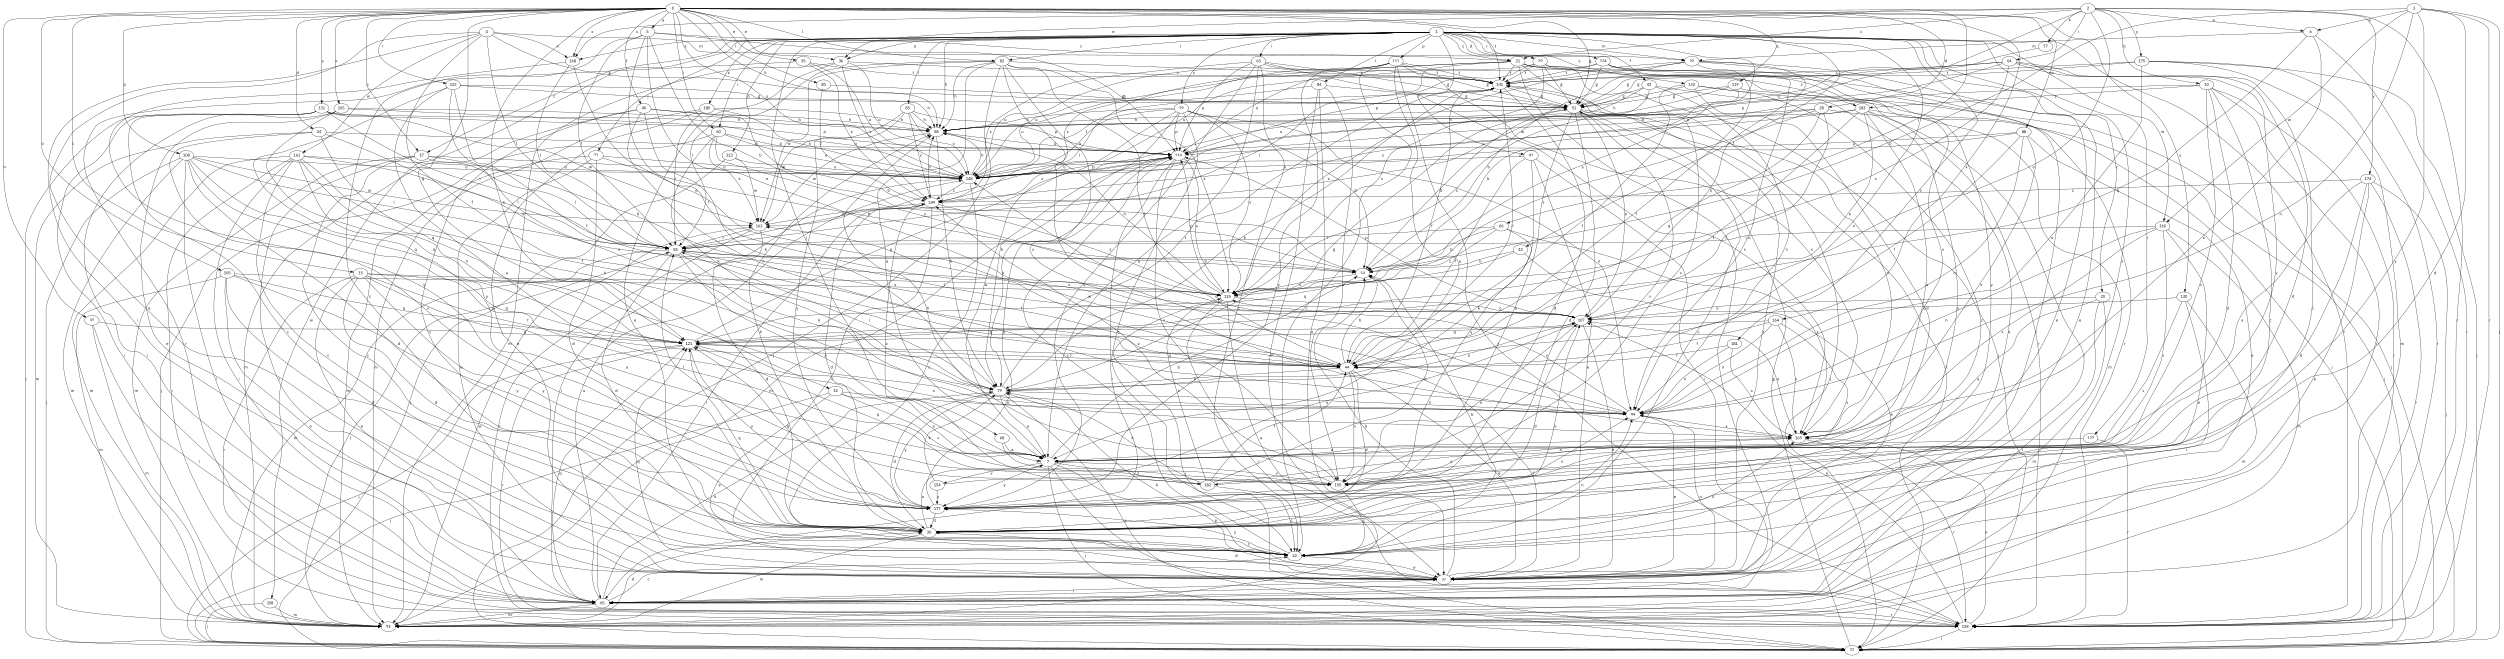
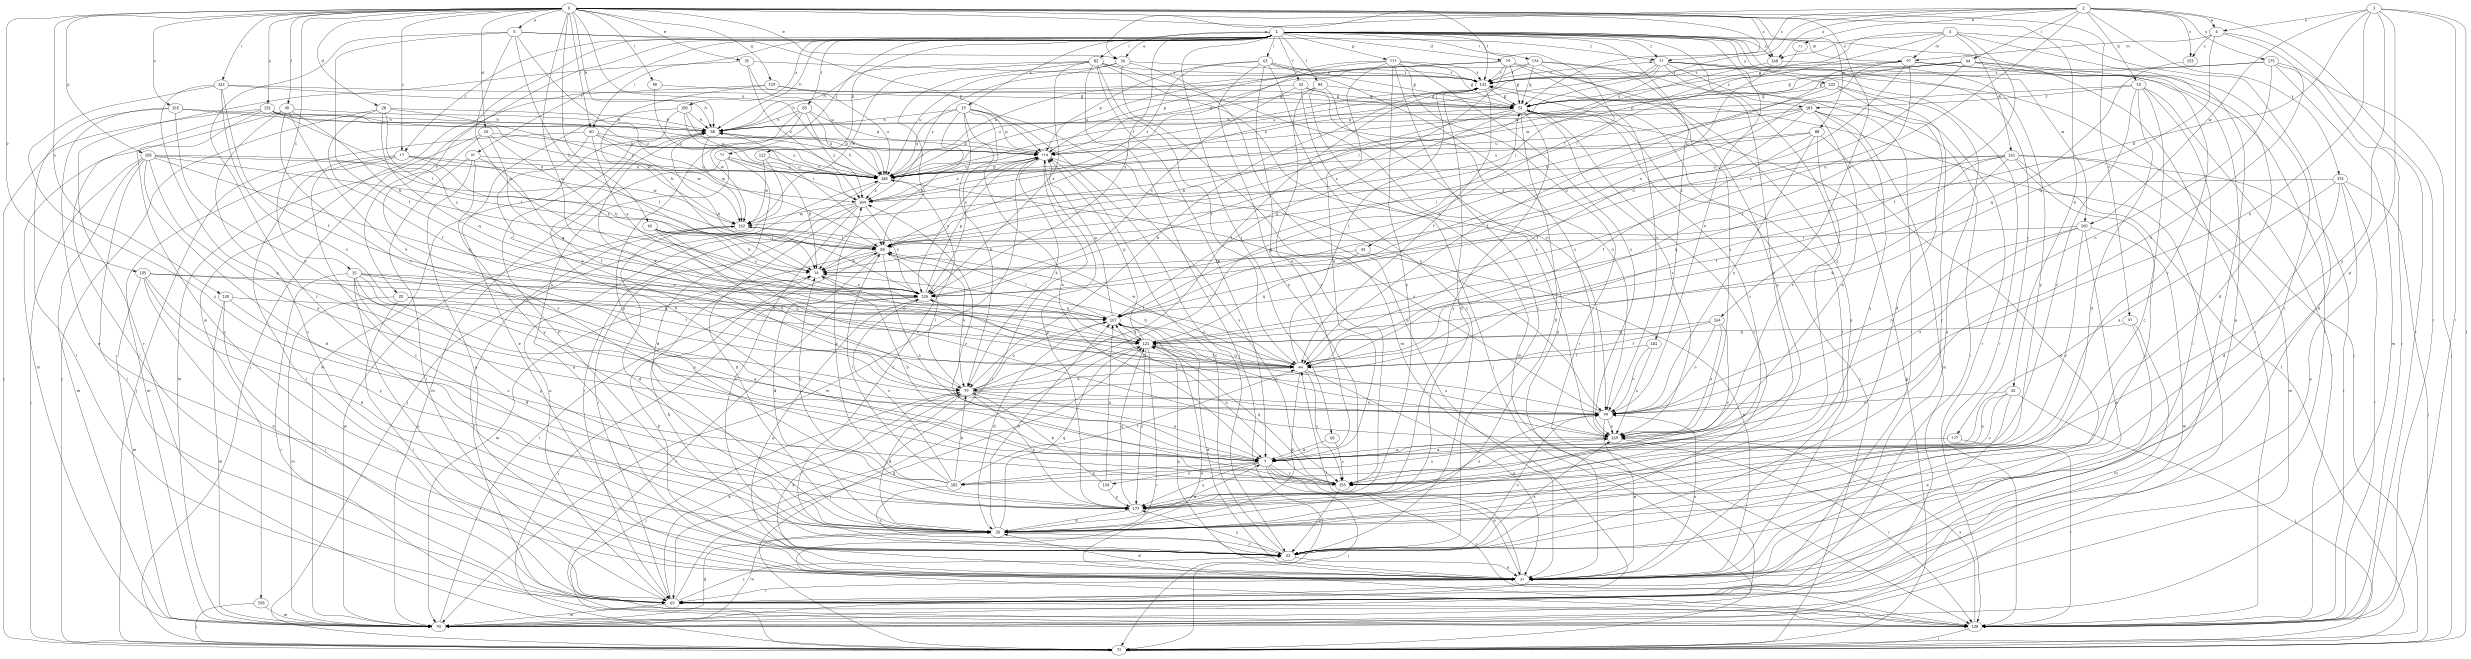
edge "0" -> "82": removed, label "l"
node "153": added
edge "60" -> "162": label "x" -> "w"
